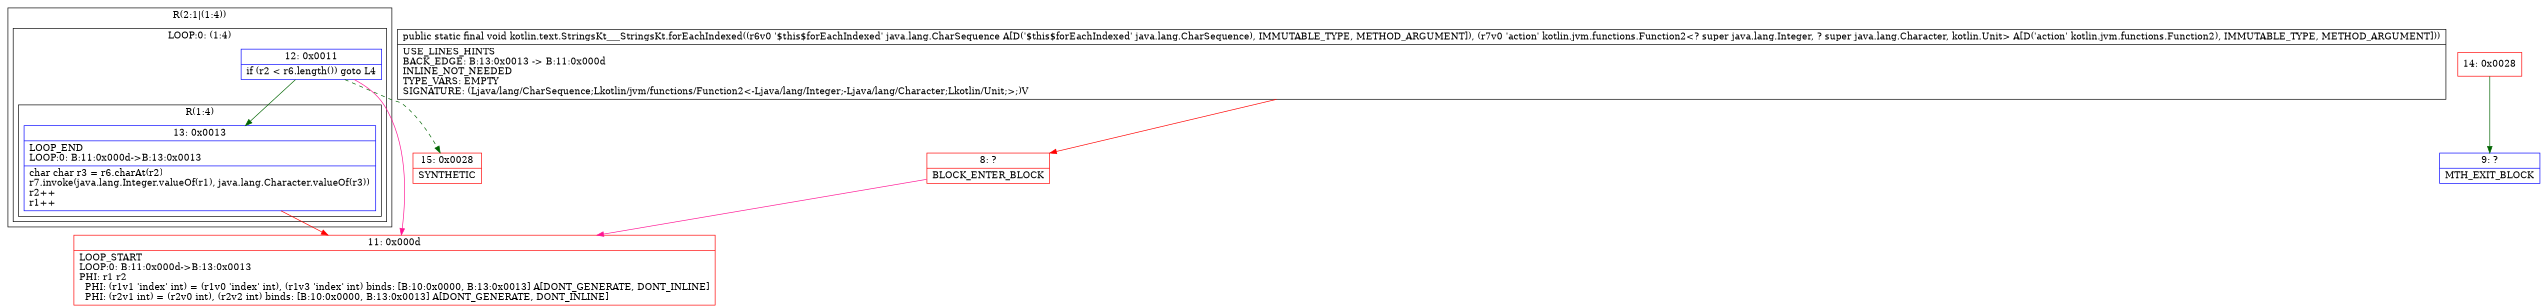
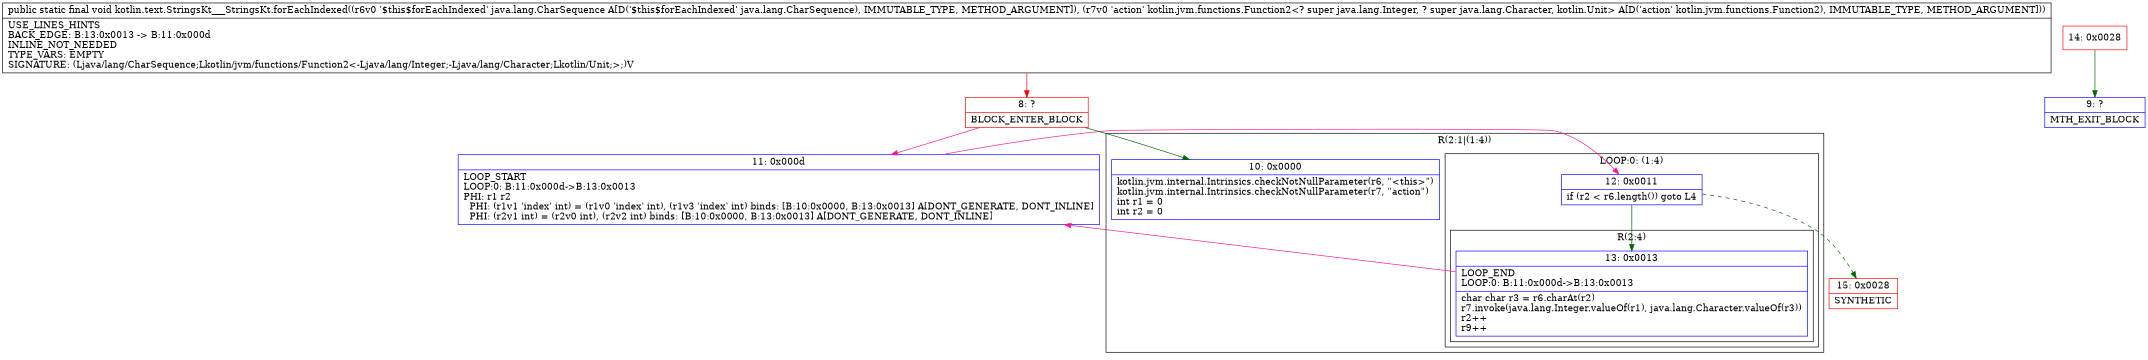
cluster "R(1:4)": label "R(1:4)" -> "R(2:4)"
edge "12: 0x0011" -> "11: 0x000d": reversed
node "10: 0x0000": added
node "13: 0x0013": text "r1++" -> "r9++"
edge "13: 0x0013" -> "11: 0x000d": color red -> deeppink
node "11: 0x000d": color red -> blue
